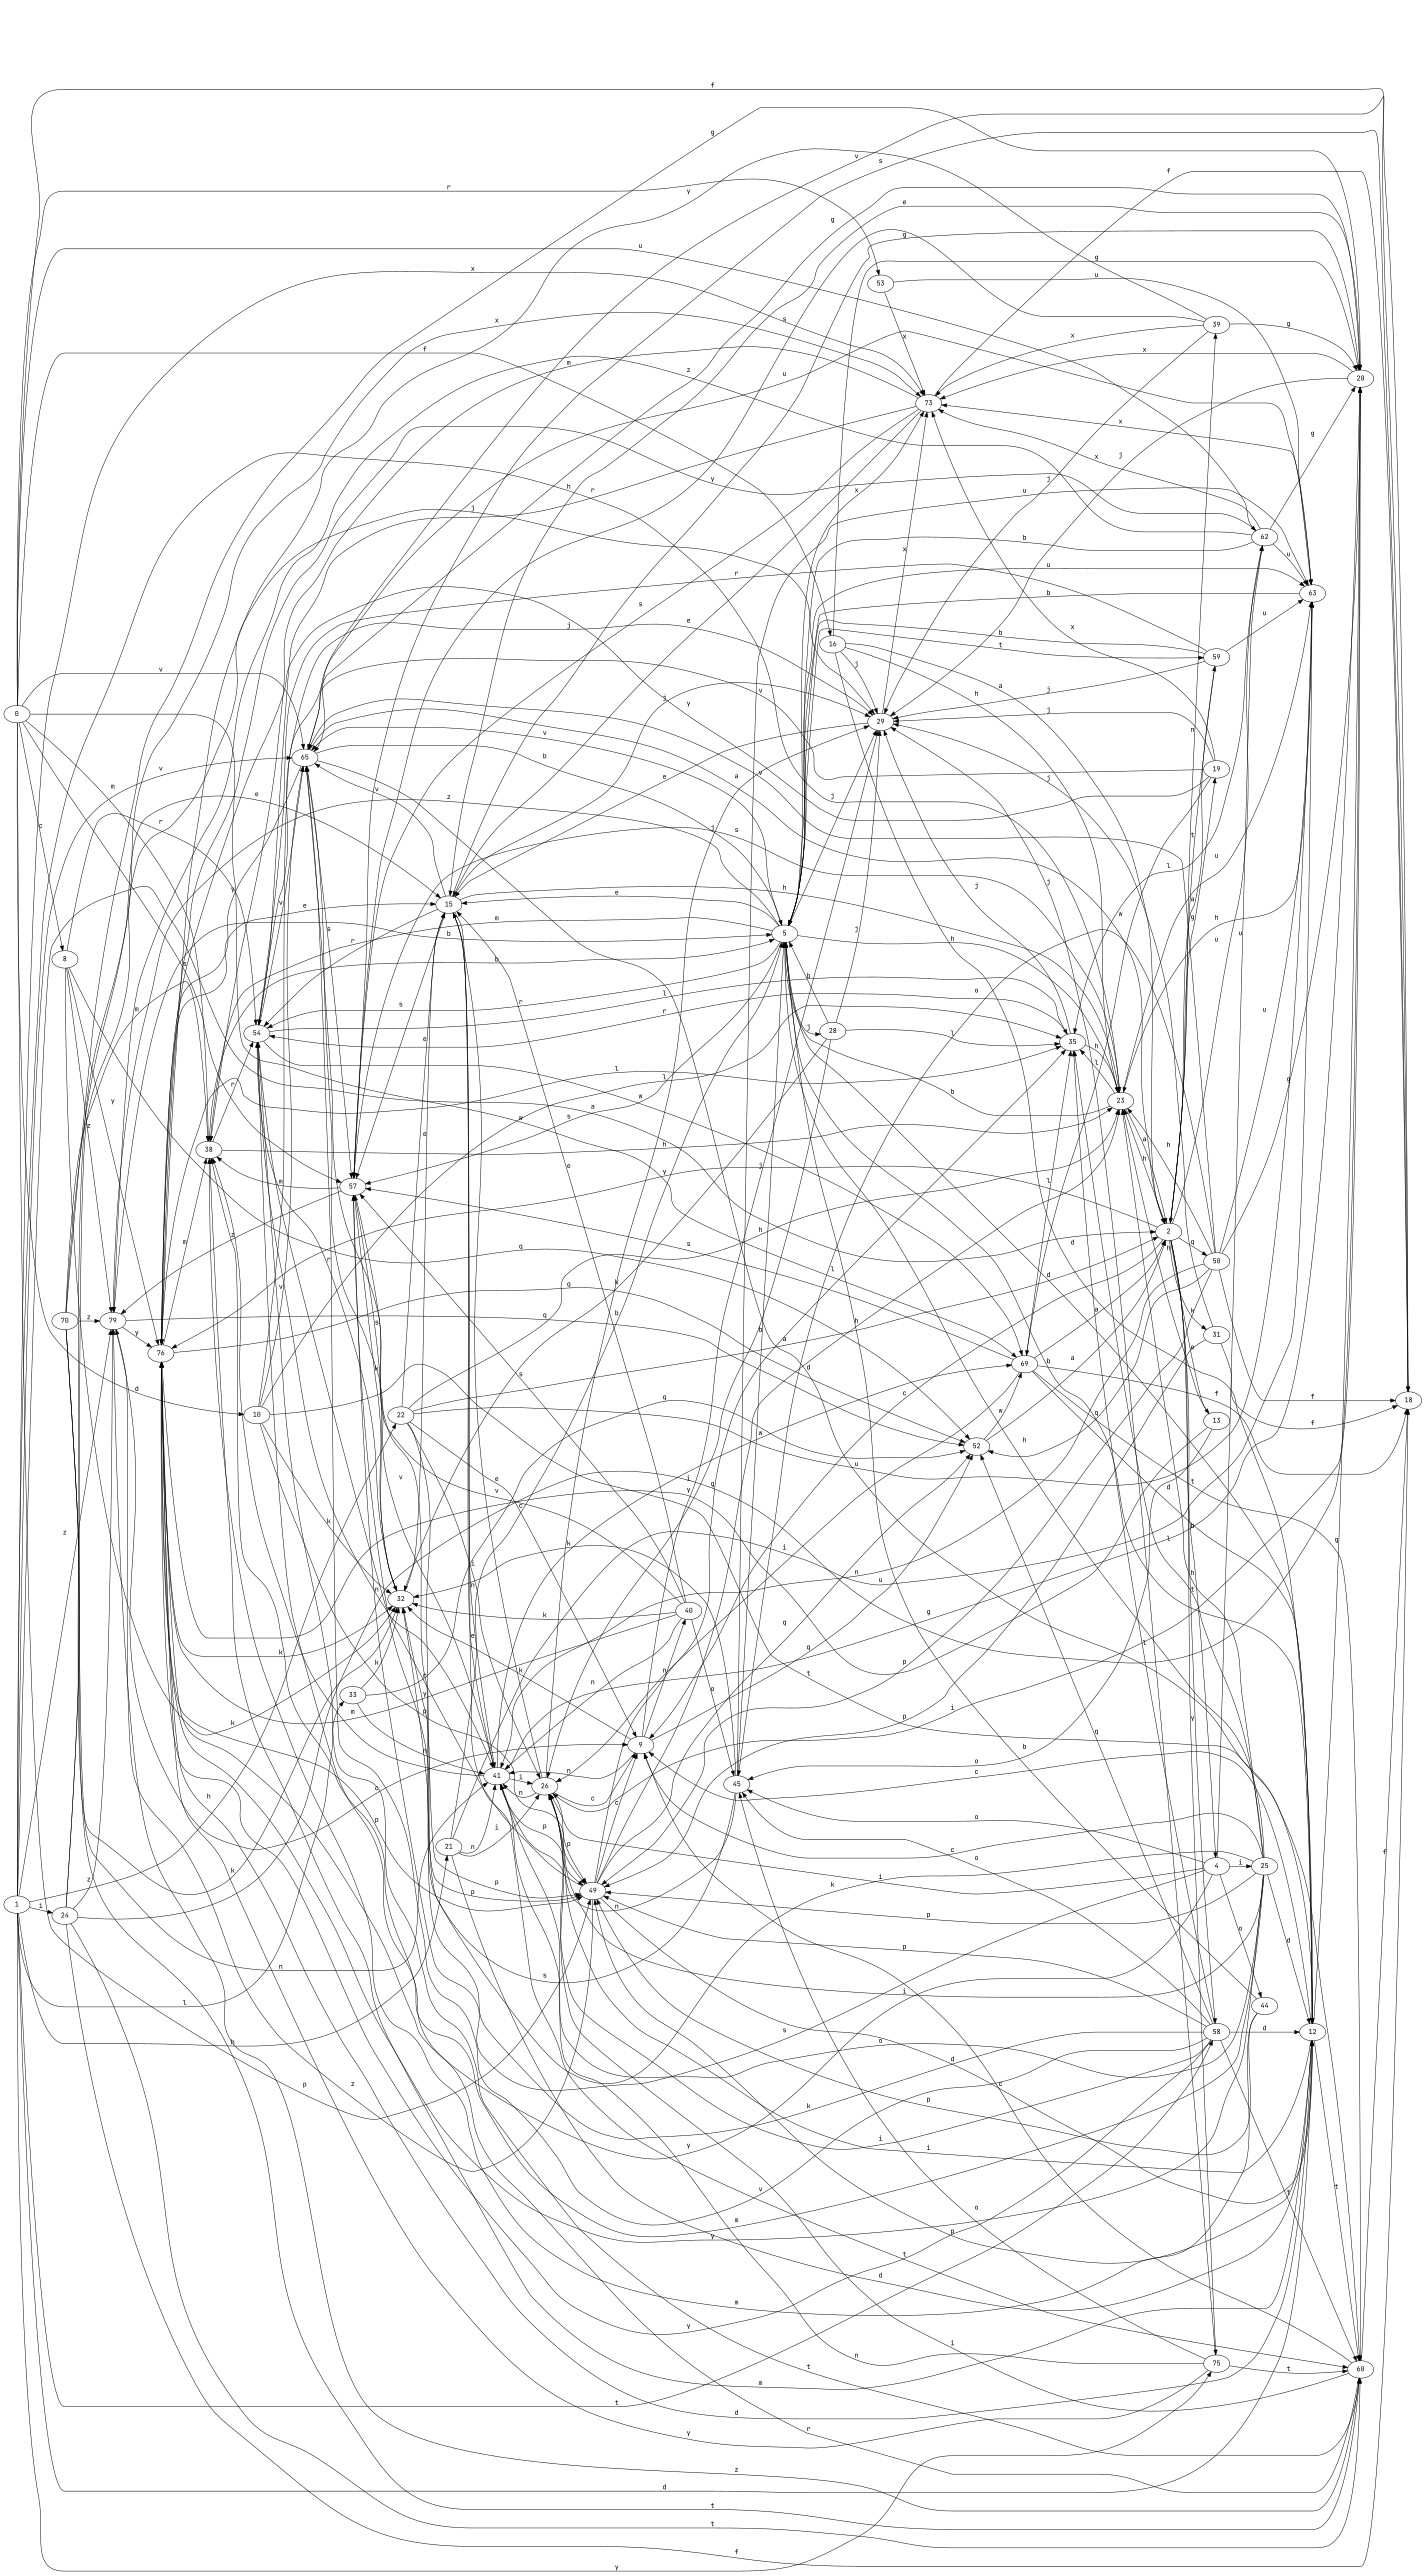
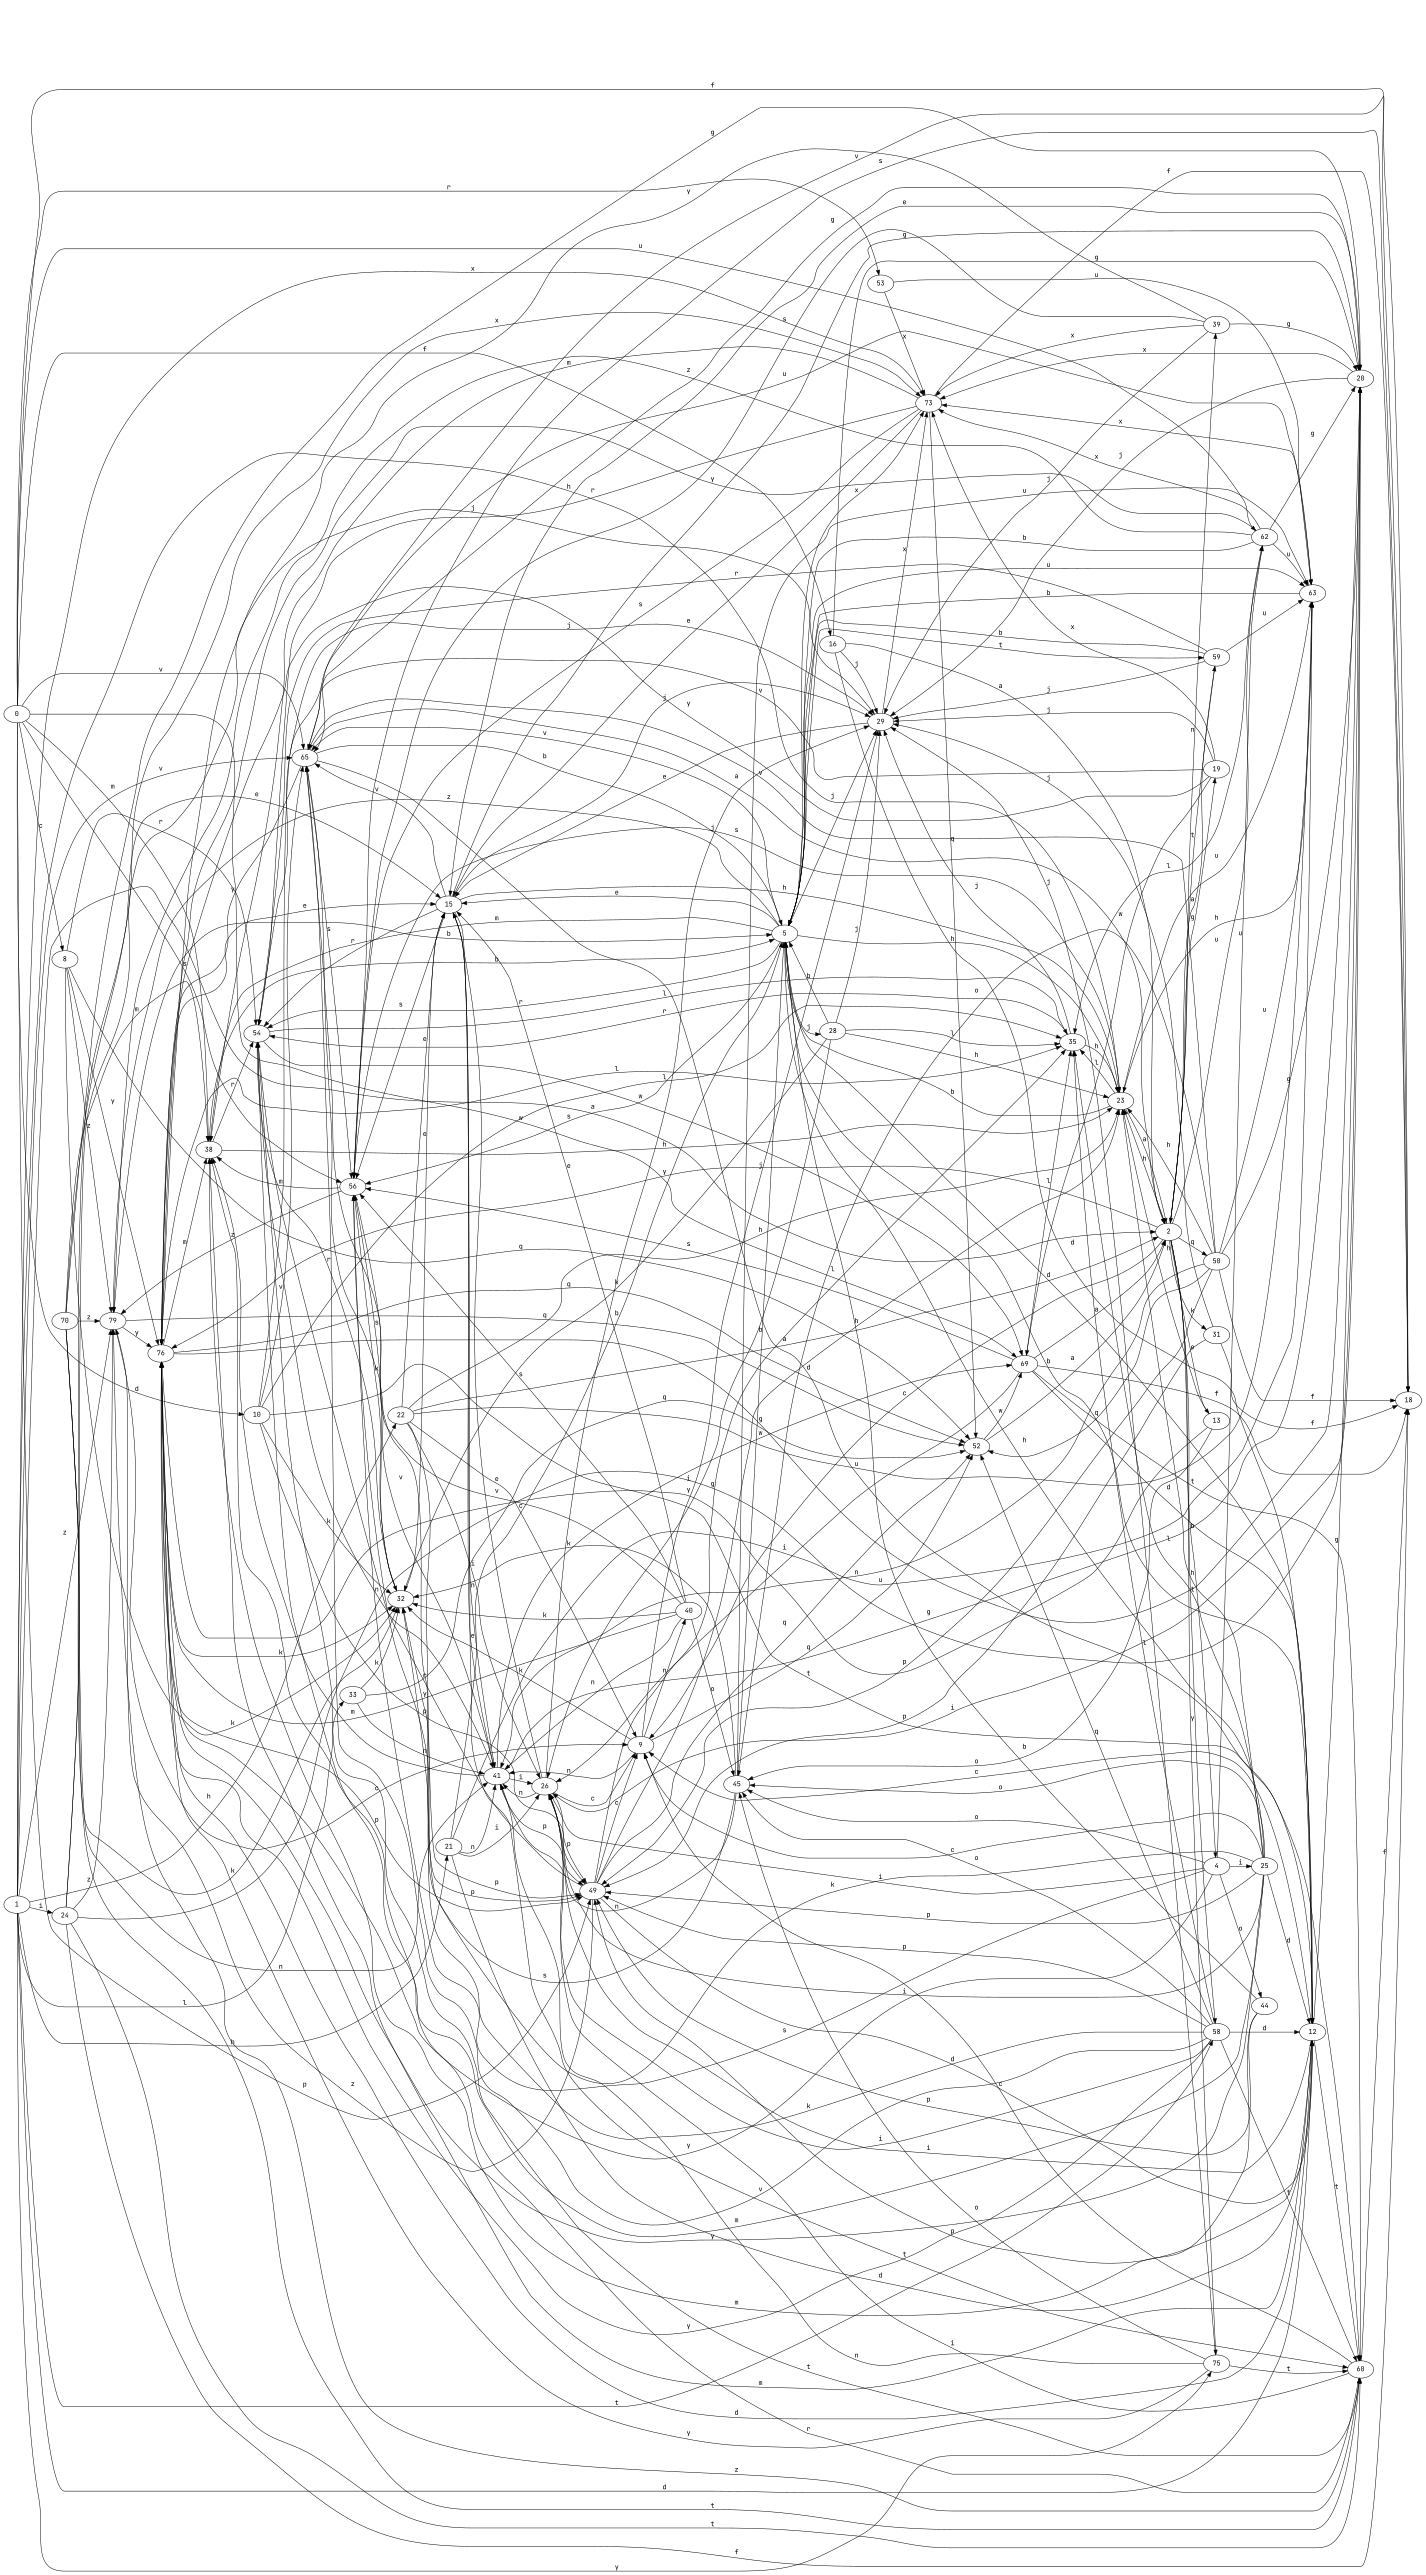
edge "16" -> "23": now "28" -> "23"
edge "73" -> "52": added, label "q"
edge "54" -> "65": removed, label "v"
node "57": label "57" -> "56"
edge "76" -> "20": added, label "g"
edge "25" -> "41": now "25" -> "45"
